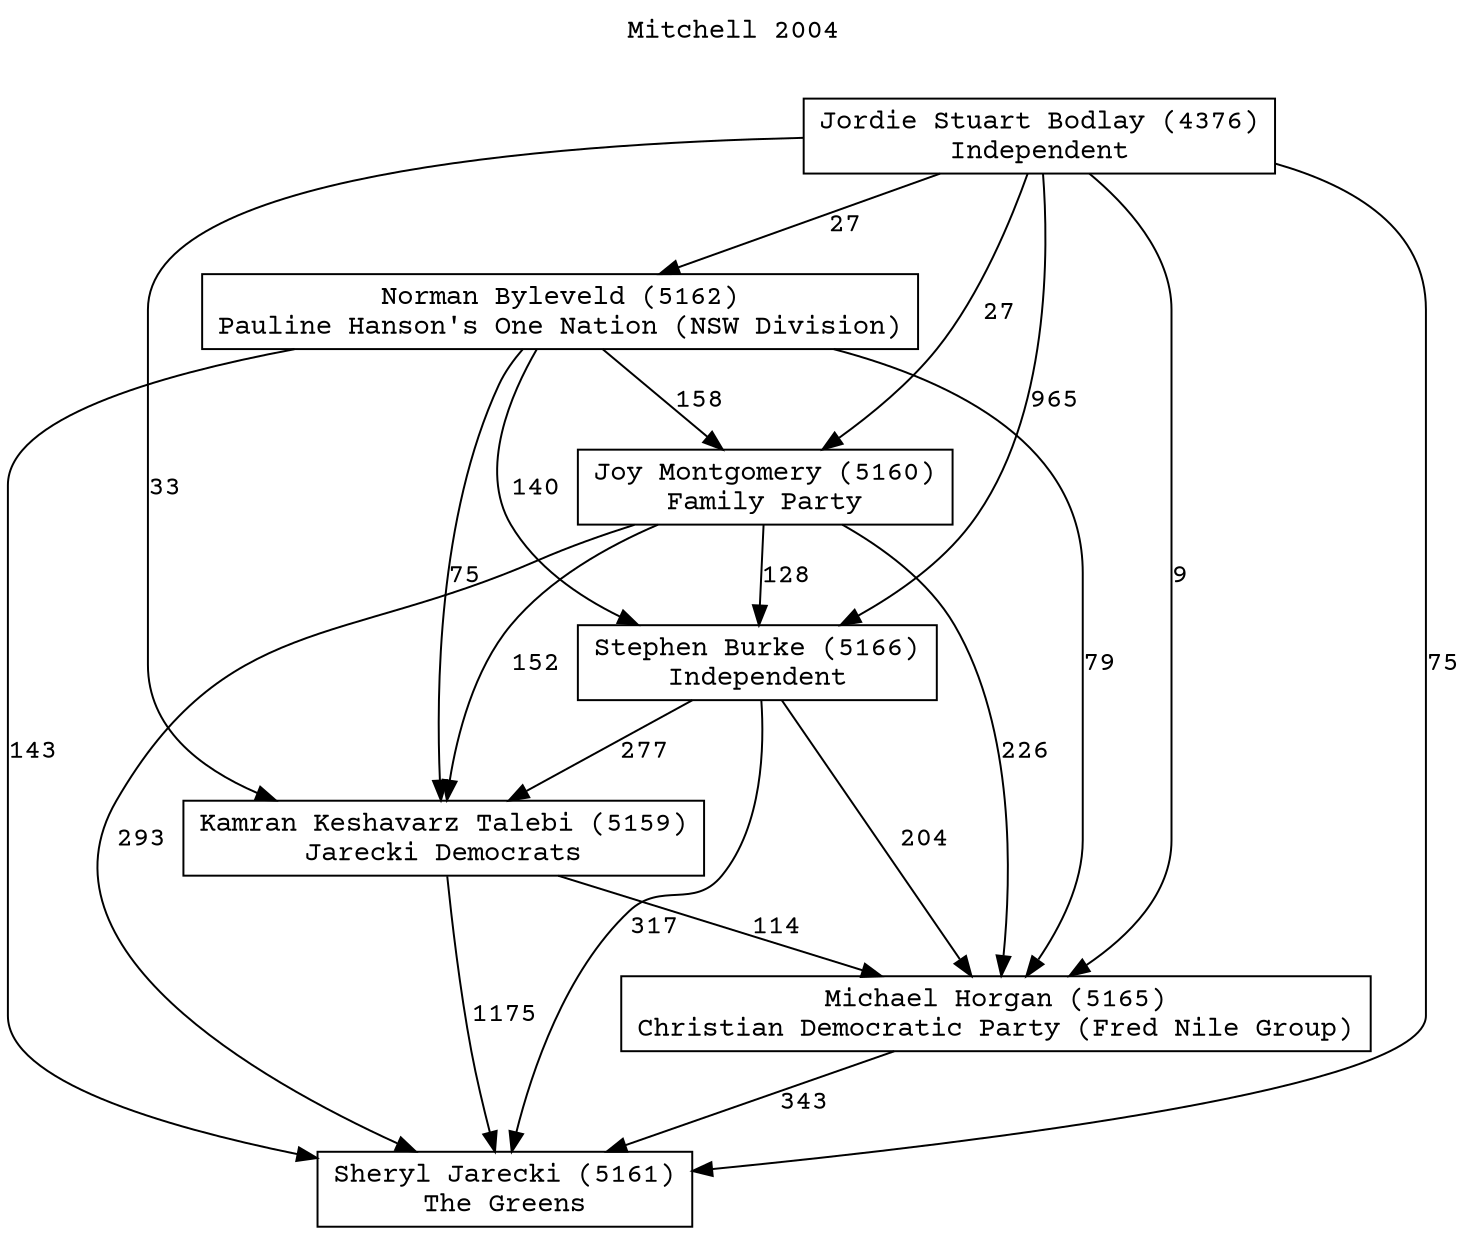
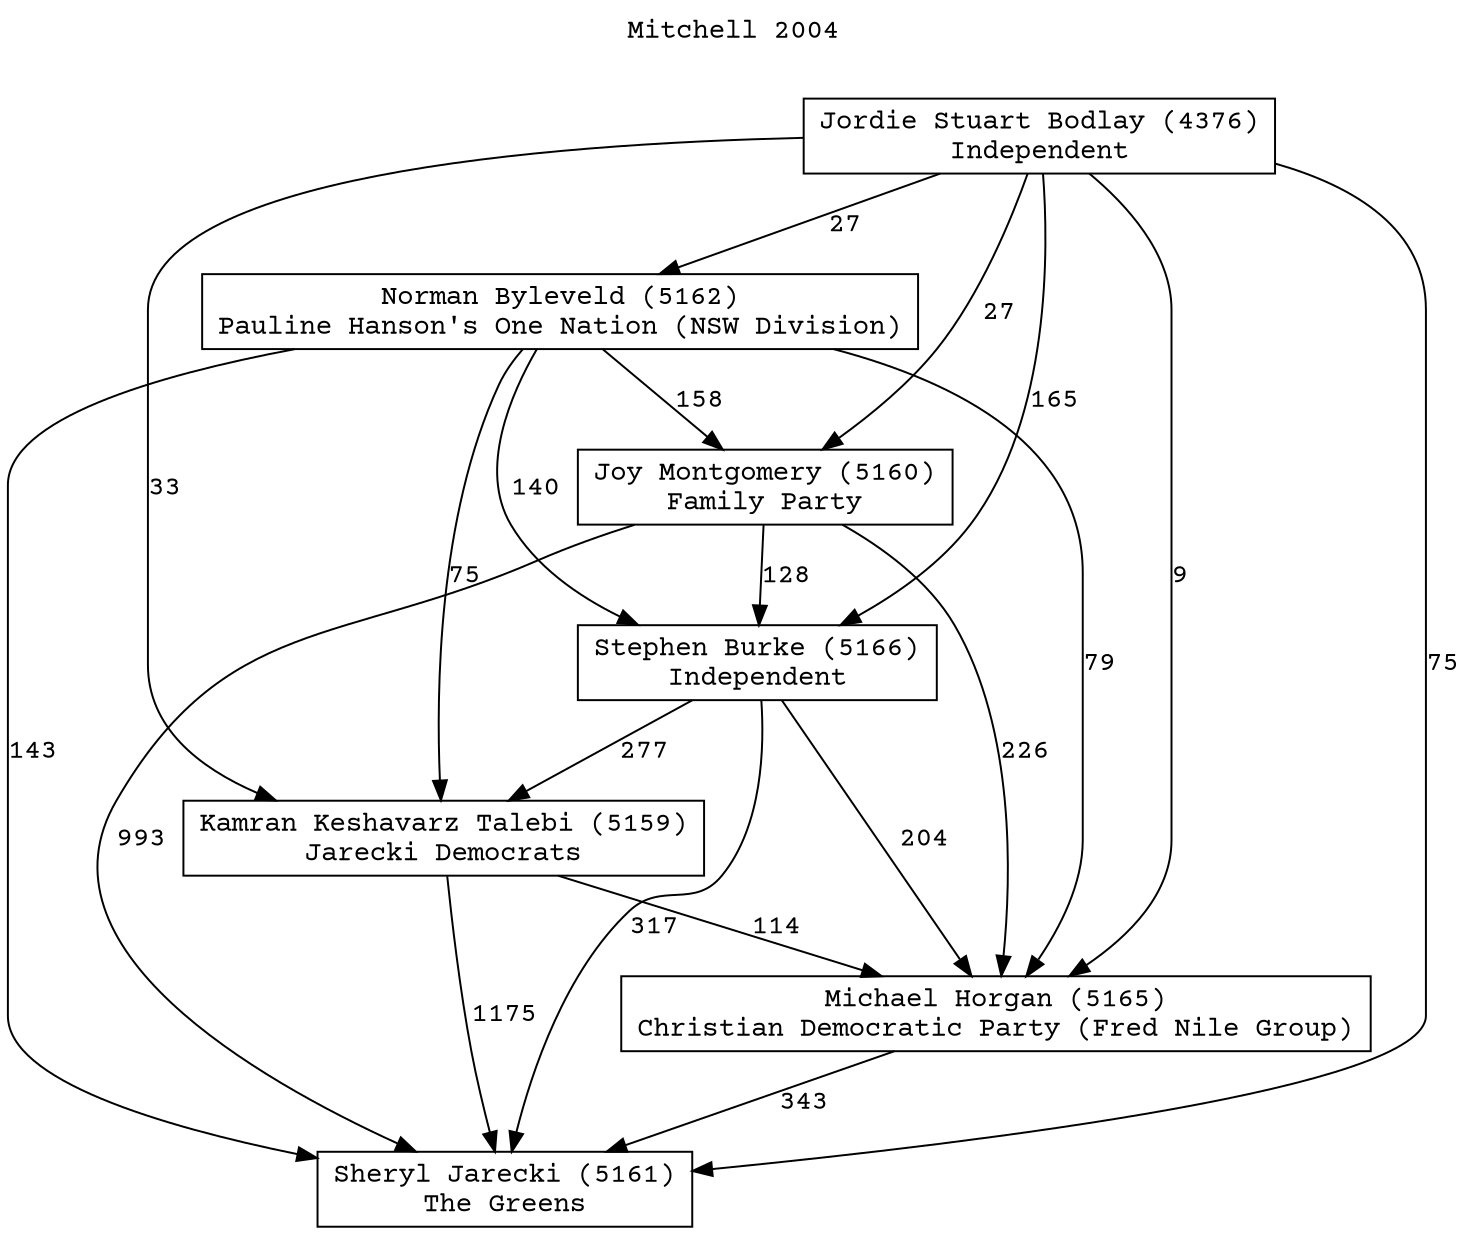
edge "Jordie Stuart Bodlay (4376) Independent" -> "Stephen Burke (5166) Independent": label "965" -> "165"
edge "Joy Montgomery (5160) Family Party" -> "Kamran Keshavarz Talebi (5159) Jarecki Democrats": removed, label "152"
edge "Joy Montgomery (5160) Family Party" -> "Sheryl Jarecki (5161) The Greens": label "293" -> "993"
